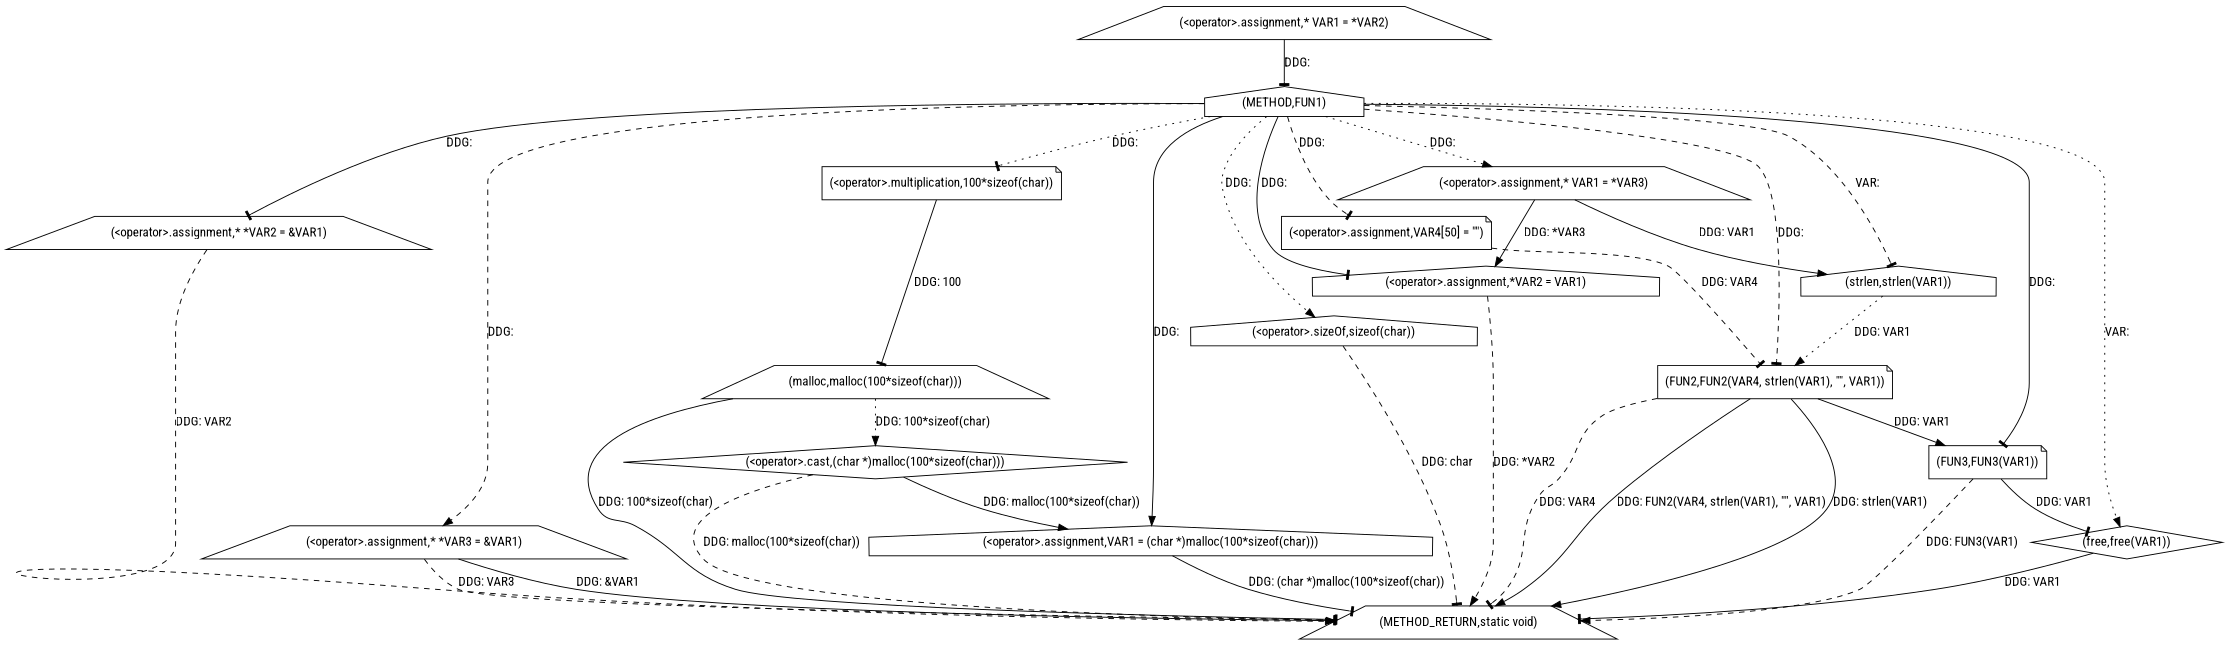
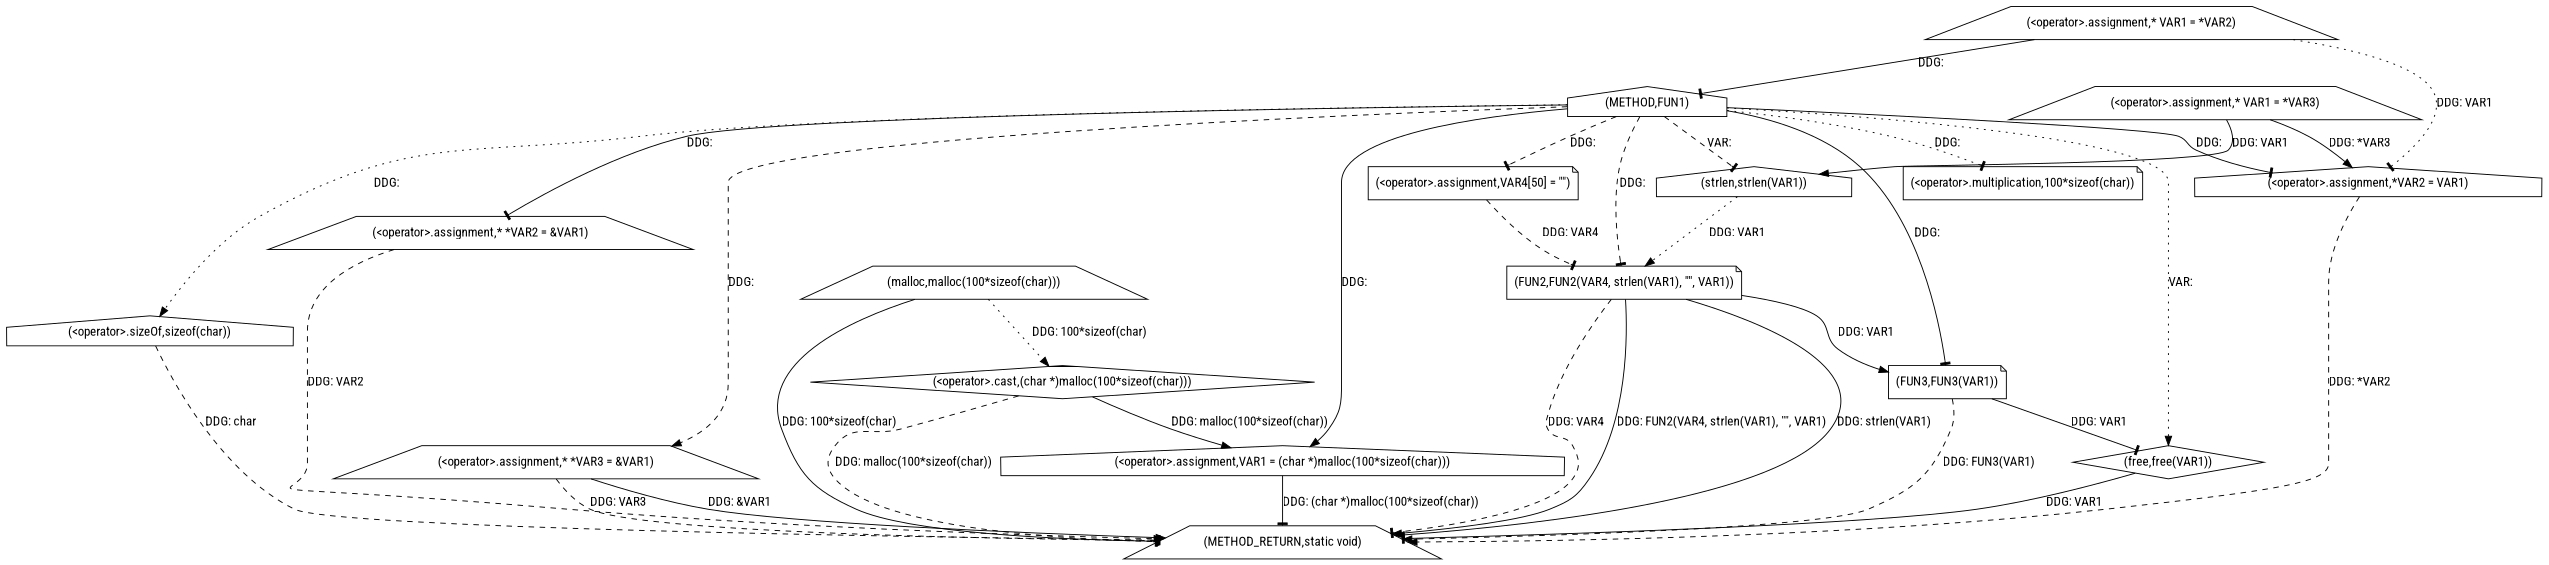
edge "(<operator>.assignment,* VAR1 = *VAR2)" -> "(<operator>.assignment,*VAR2 = VAR1)": added, label "DDG: VAR1"
edge "(METHOD,FUN1)" -> "(<operator>.assignment,* VAR1 = *VAR3)": removed, label "DDG:"
edge "(<operator>.multiplication,100*sizeof(char))" -> "(malloc,malloc(100*sizeof(char)))": removed, label "DDG: 100"
